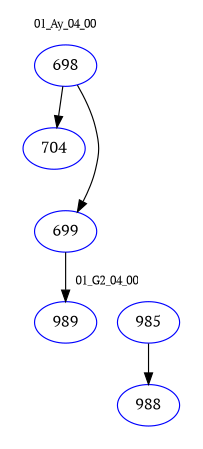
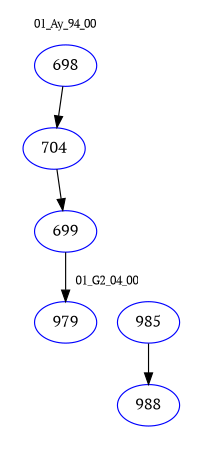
cluster "01_Ay_04_00": label "01_Ay_04_00" -> "01_Ay_94_00"
edge "698" -> "699": now "704" -> "699"
node "989": label "989" -> "979"
